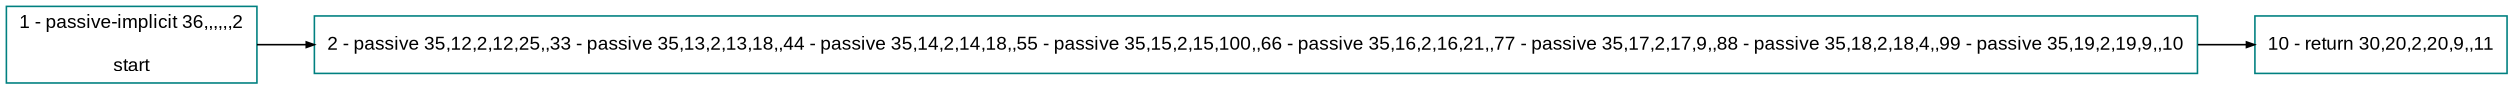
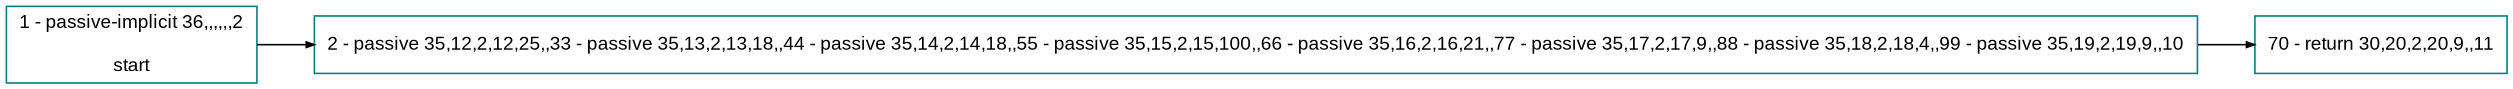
node "10 - return 30,20,2,20,9,,11": label "10 - return 30,20,2,20,9,,11" -> "70 - return 30,20,2,20,9,,11"
